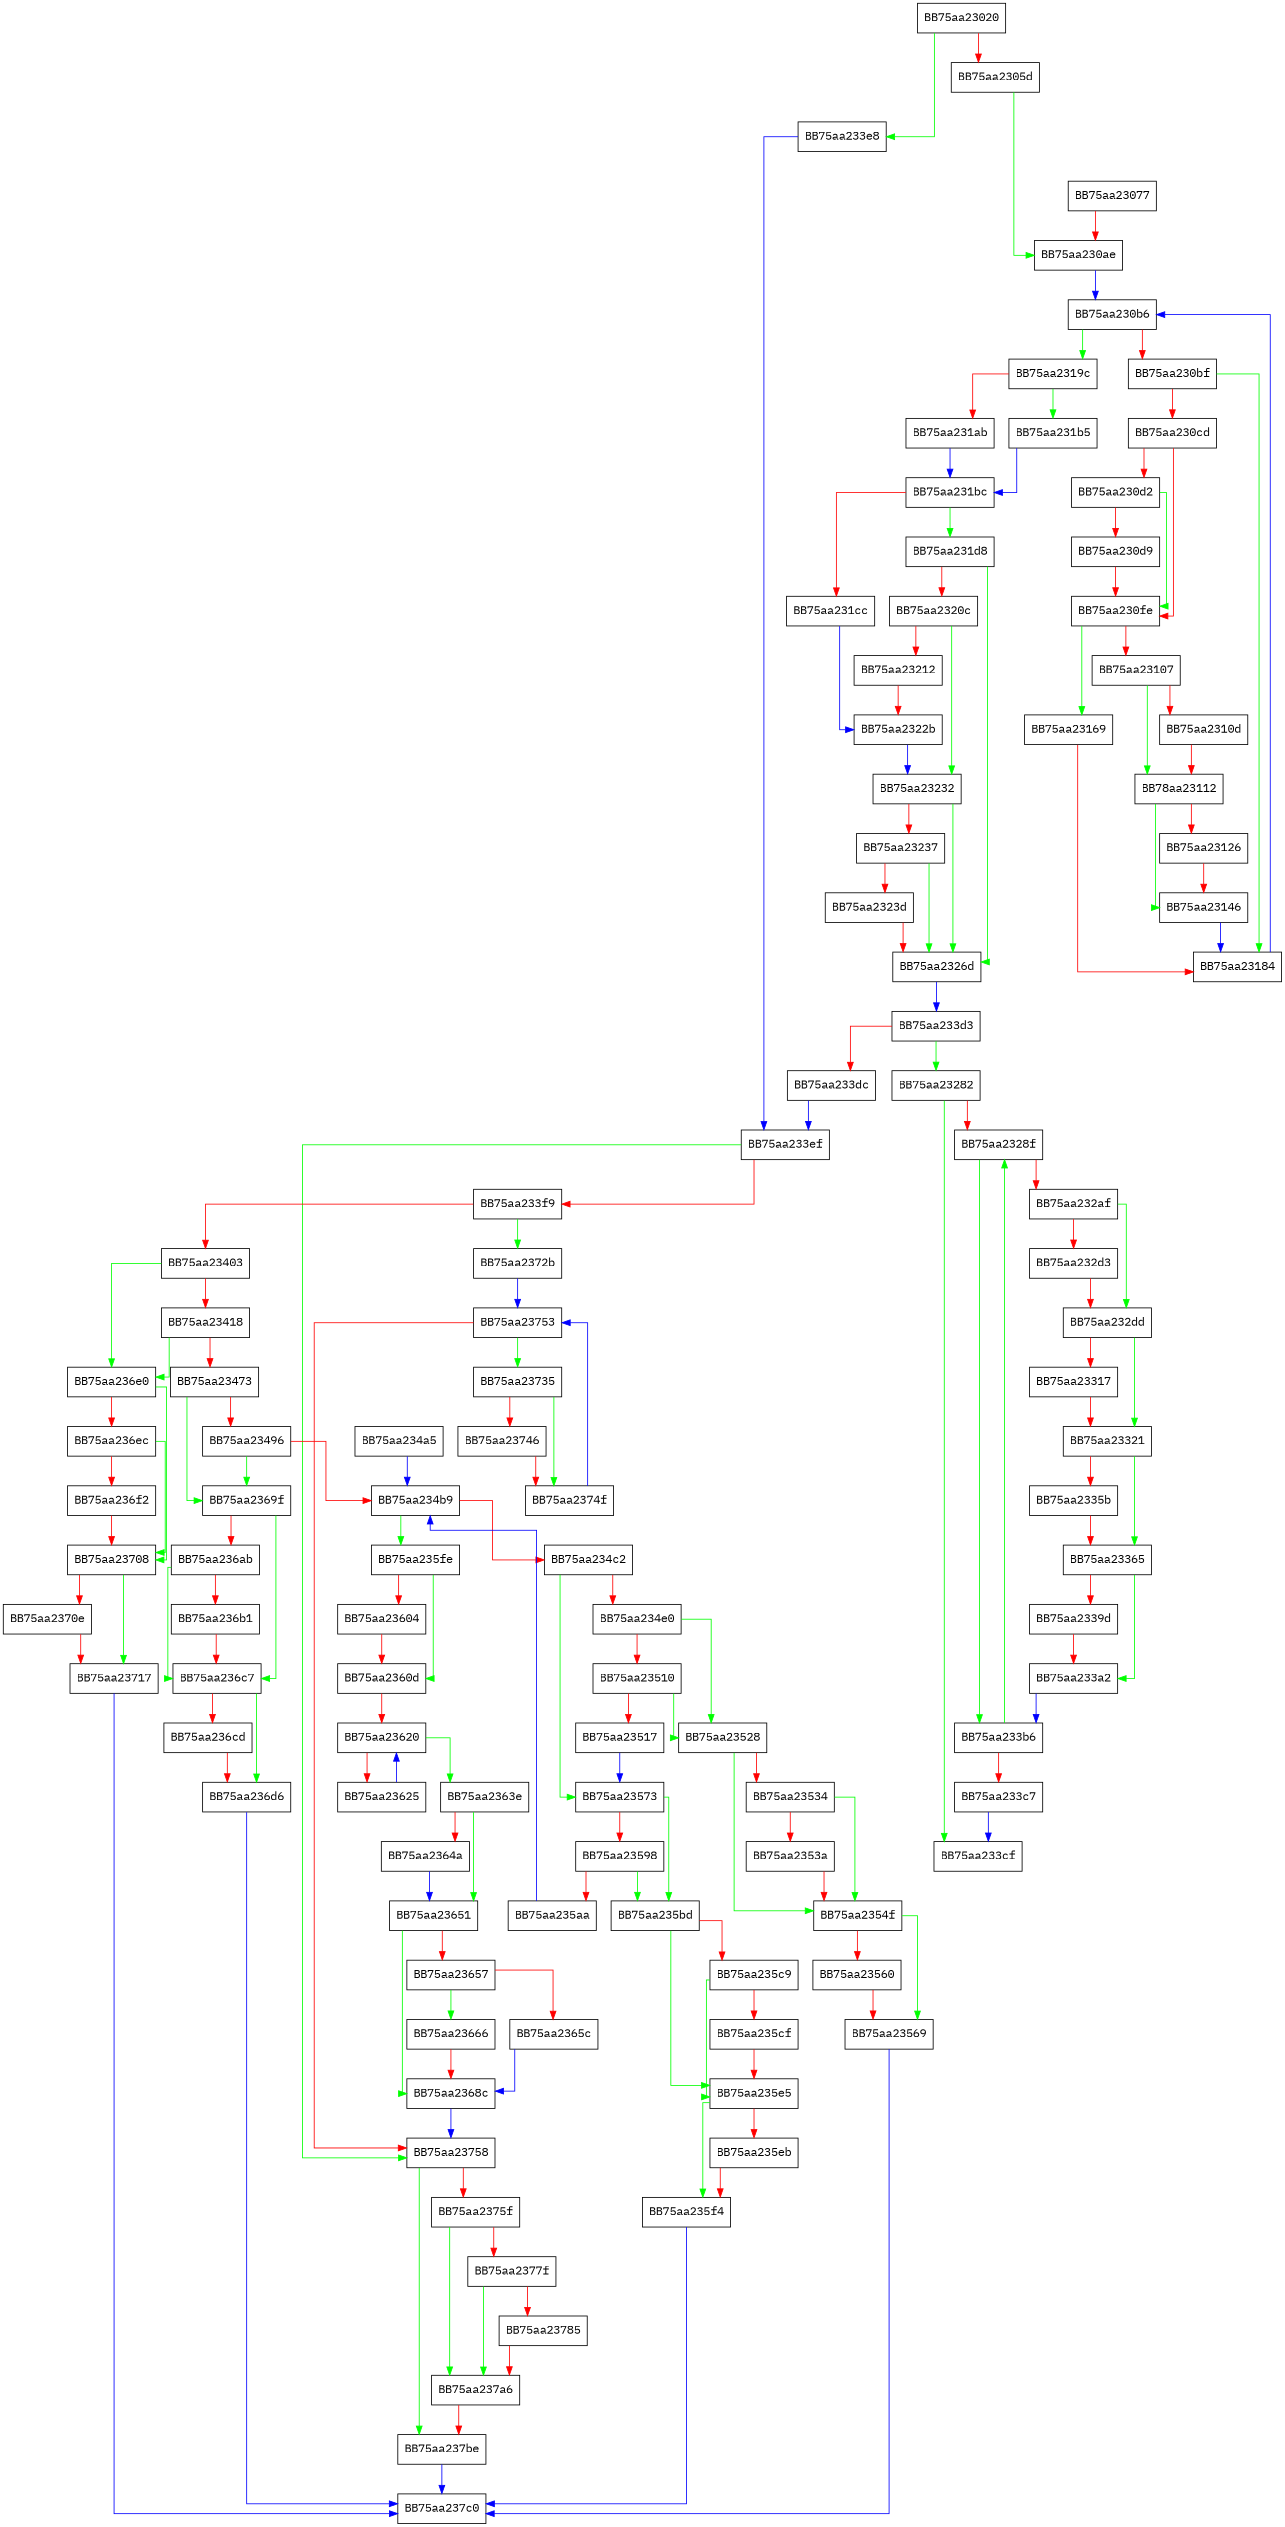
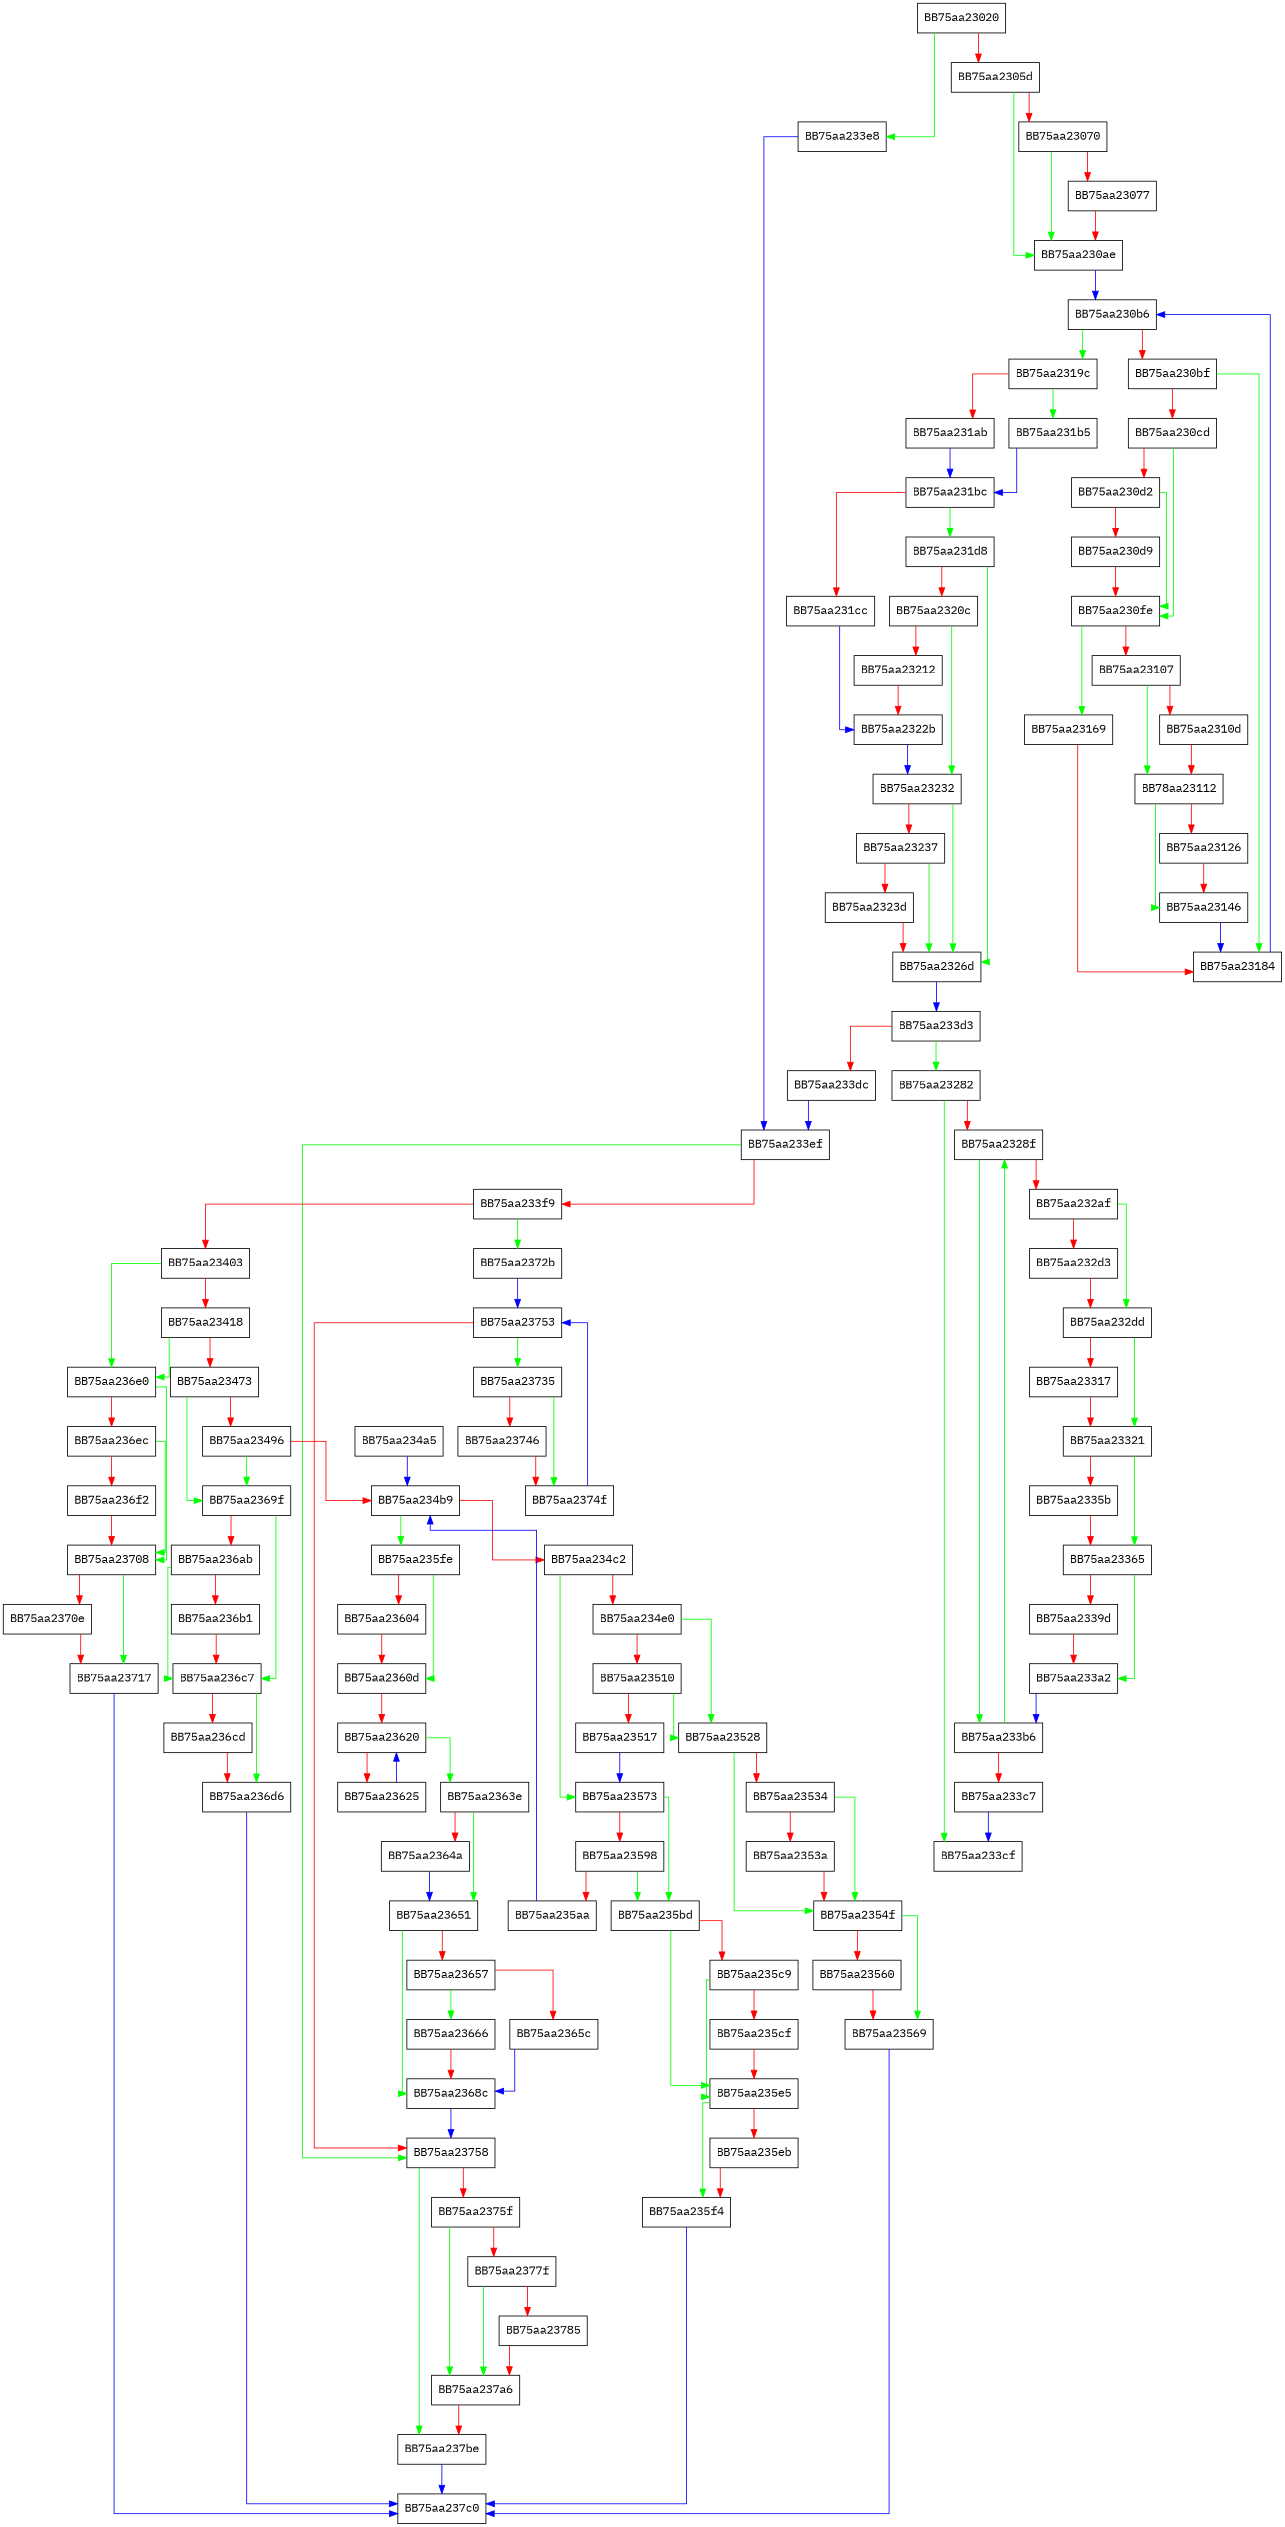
node "BB75aa23070": added
edge "BB75aa230cd" -> "BB75aa230fe": color red -> green
